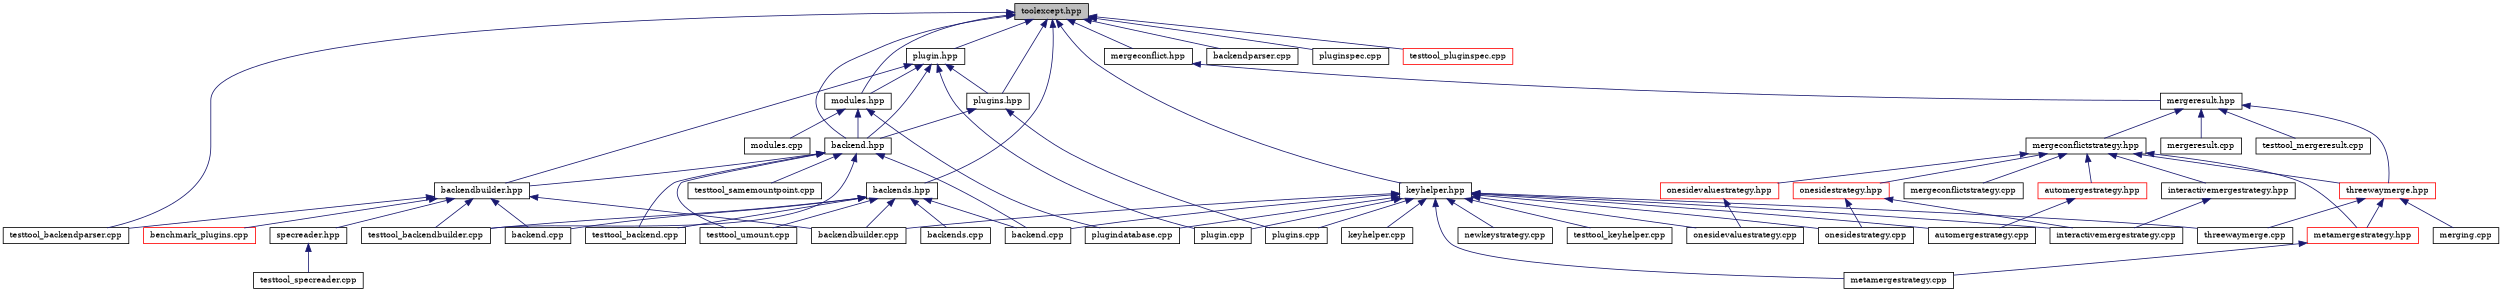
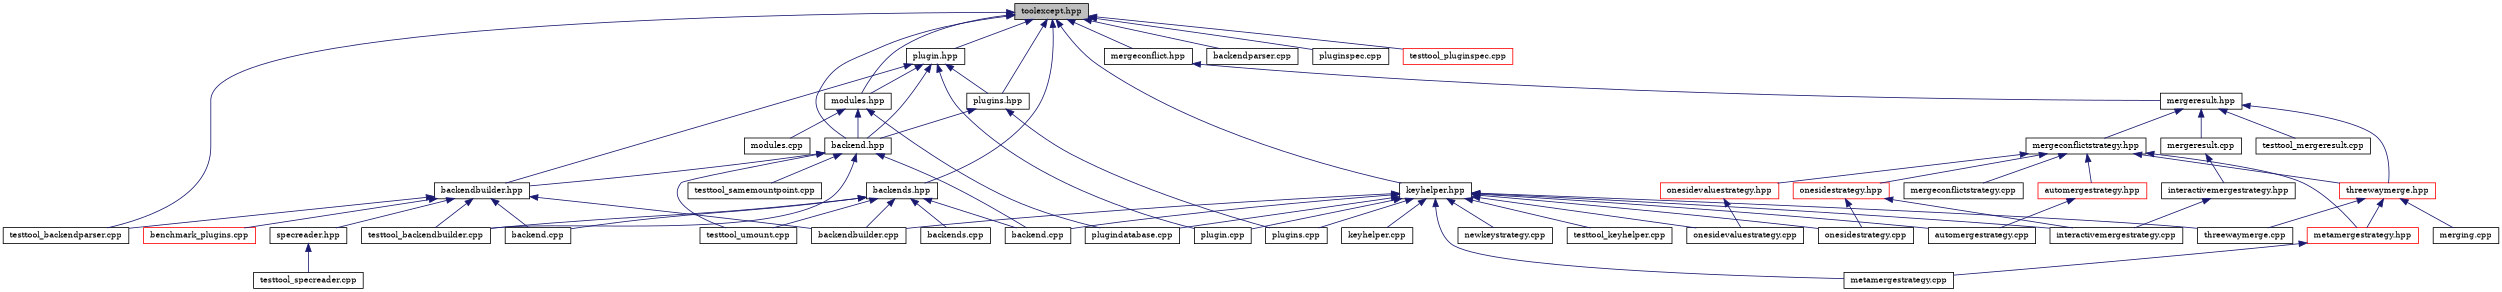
edge "interactivemergestrategy.hpp" -> "mergeconflictstrategy.hpp": now "interactivemergestrategy.hpp" -> "mergeresult.cpp"
node "testtool_backend.cpp": removed
